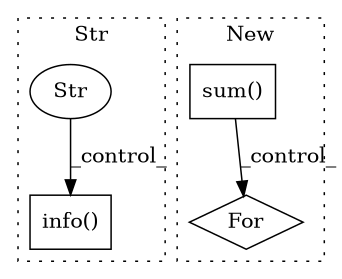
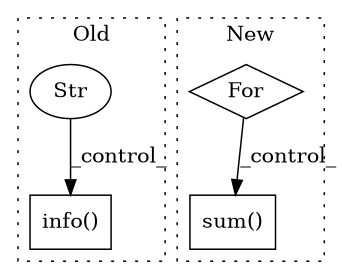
cluster "Str": label "Str" -> "Old"
edge "sum()" -> "For": reversed
